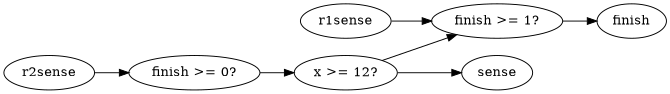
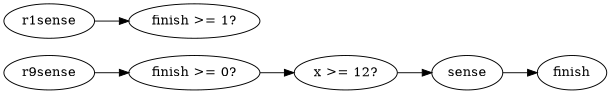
edge "finish >= 1?" -> "finish": now "sense" -> "finish"
edge "x >= 12?" -> "finish >= 1?": removed
node "r2sense": label "r2sense" -> "r9sense"
